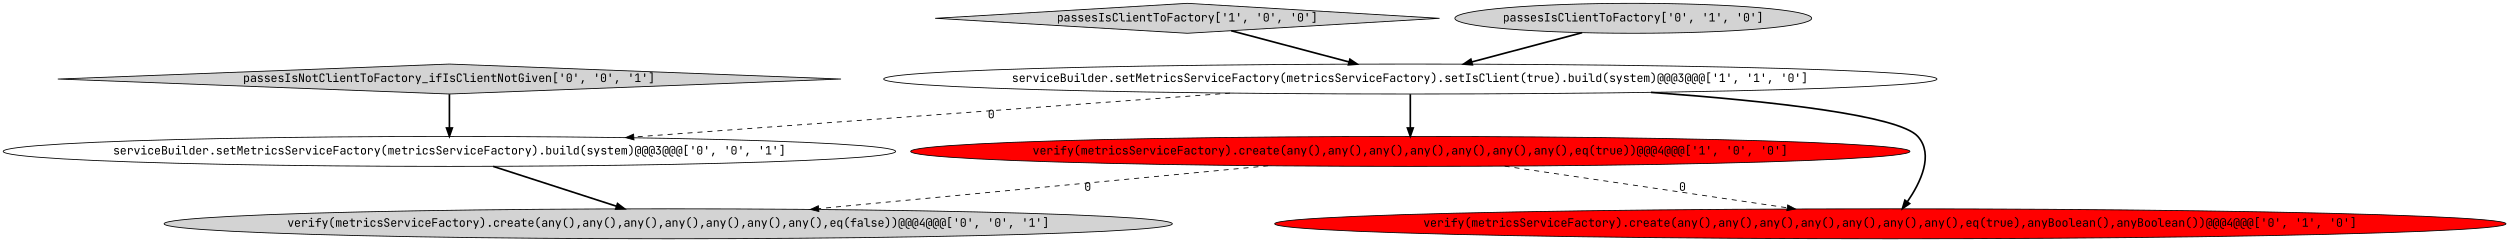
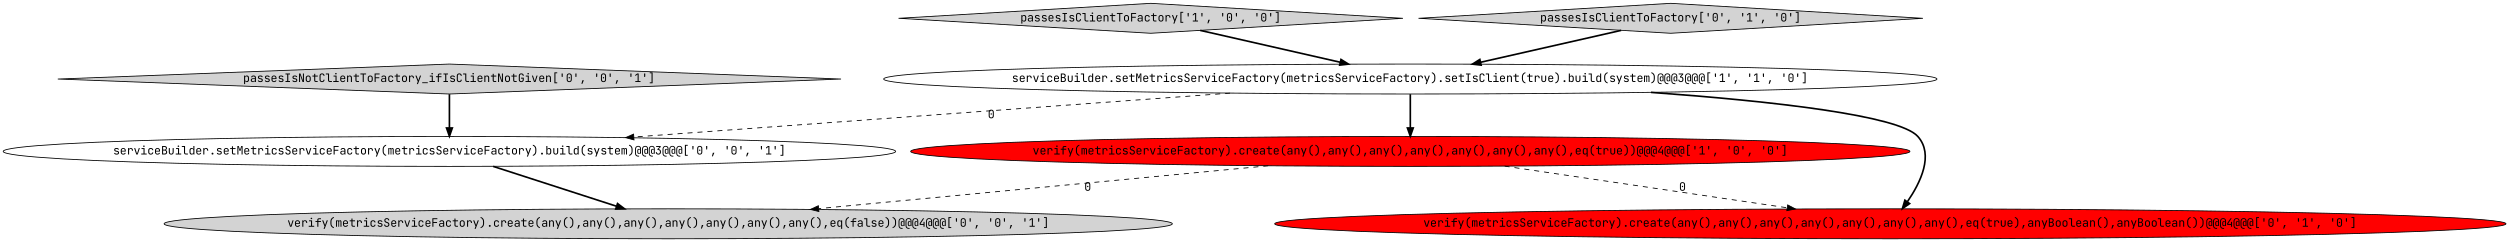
node "passesIsClientToFactory['0', '1', '0']": shape ellipse -> diamond
